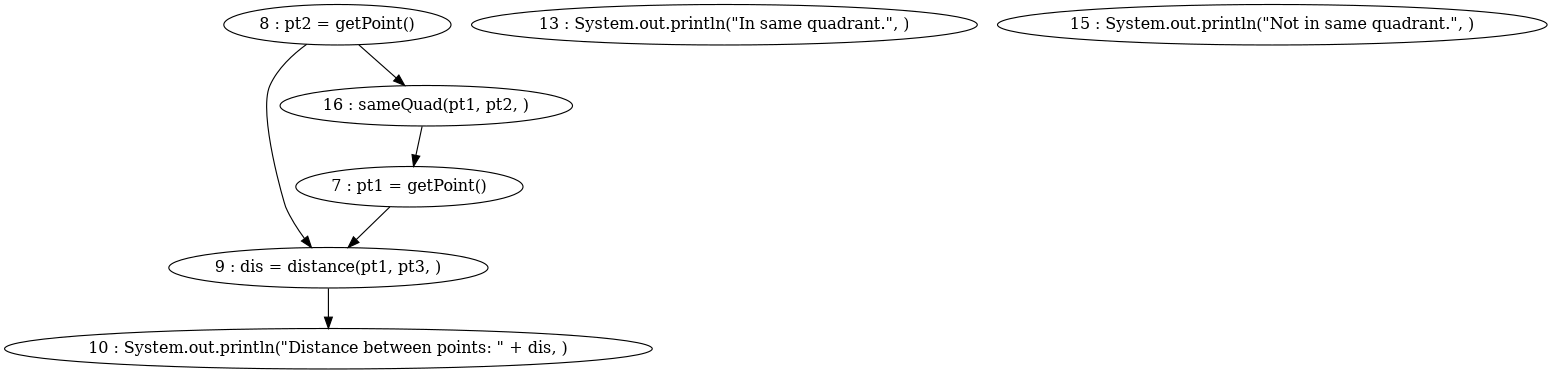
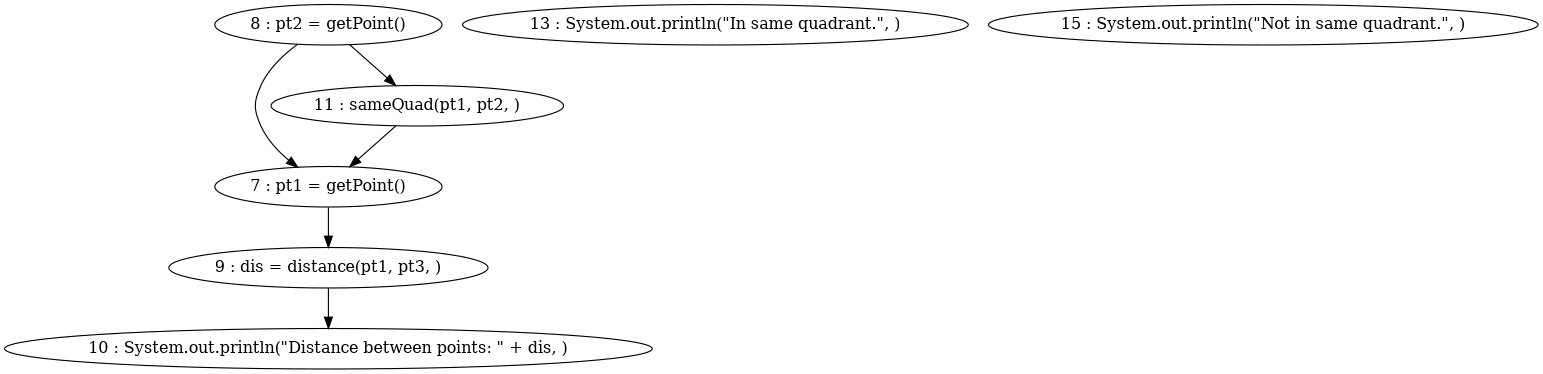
node "16 : sameQuad(pt1, pt2, )": label "16 : sameQuad(pt1, pt2, )" -> "11 : sameQuad(pt1, pt2, )"
edge "8 : pt2 = getPoint()" -> "9 : dis = distance(pt1, pt3, )": now "8 : pt2 = getPoint()" -> "7 : pt1 = getPoint()"
